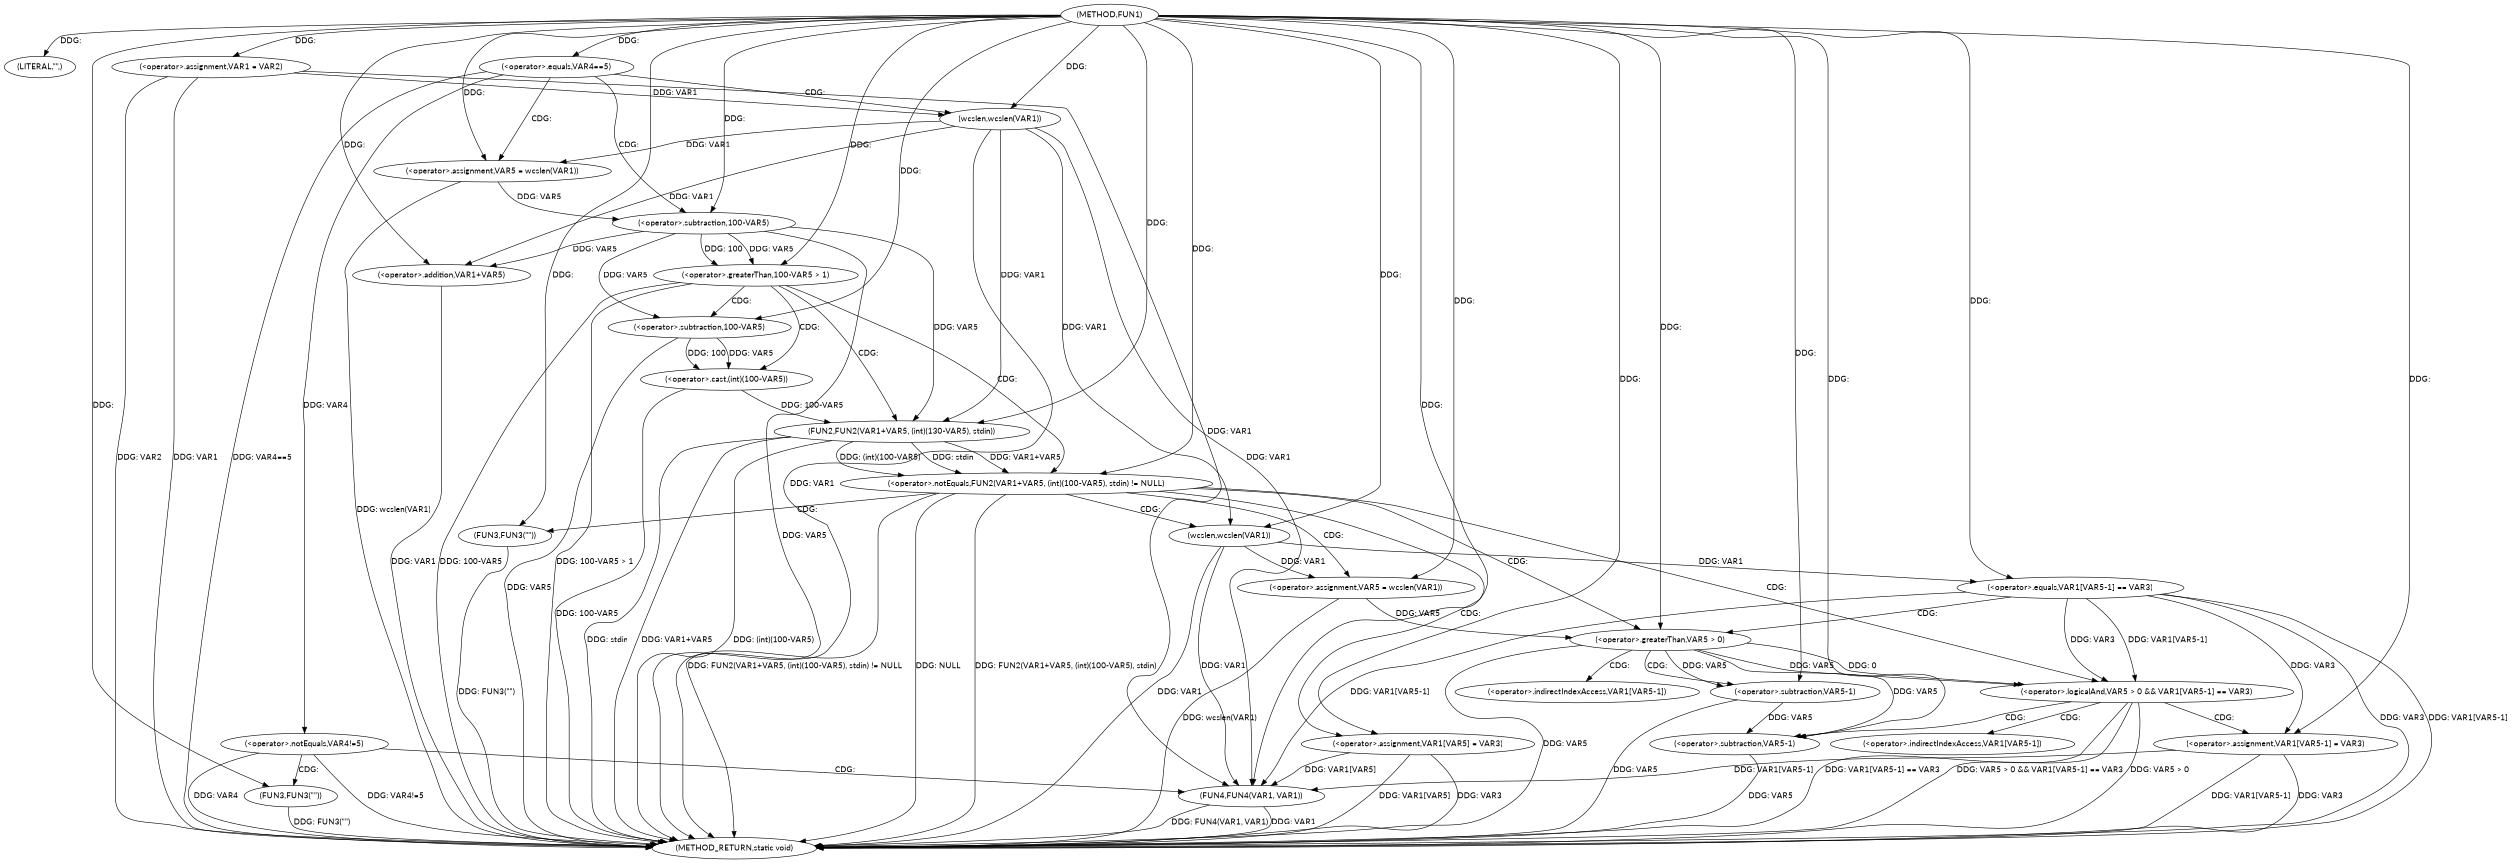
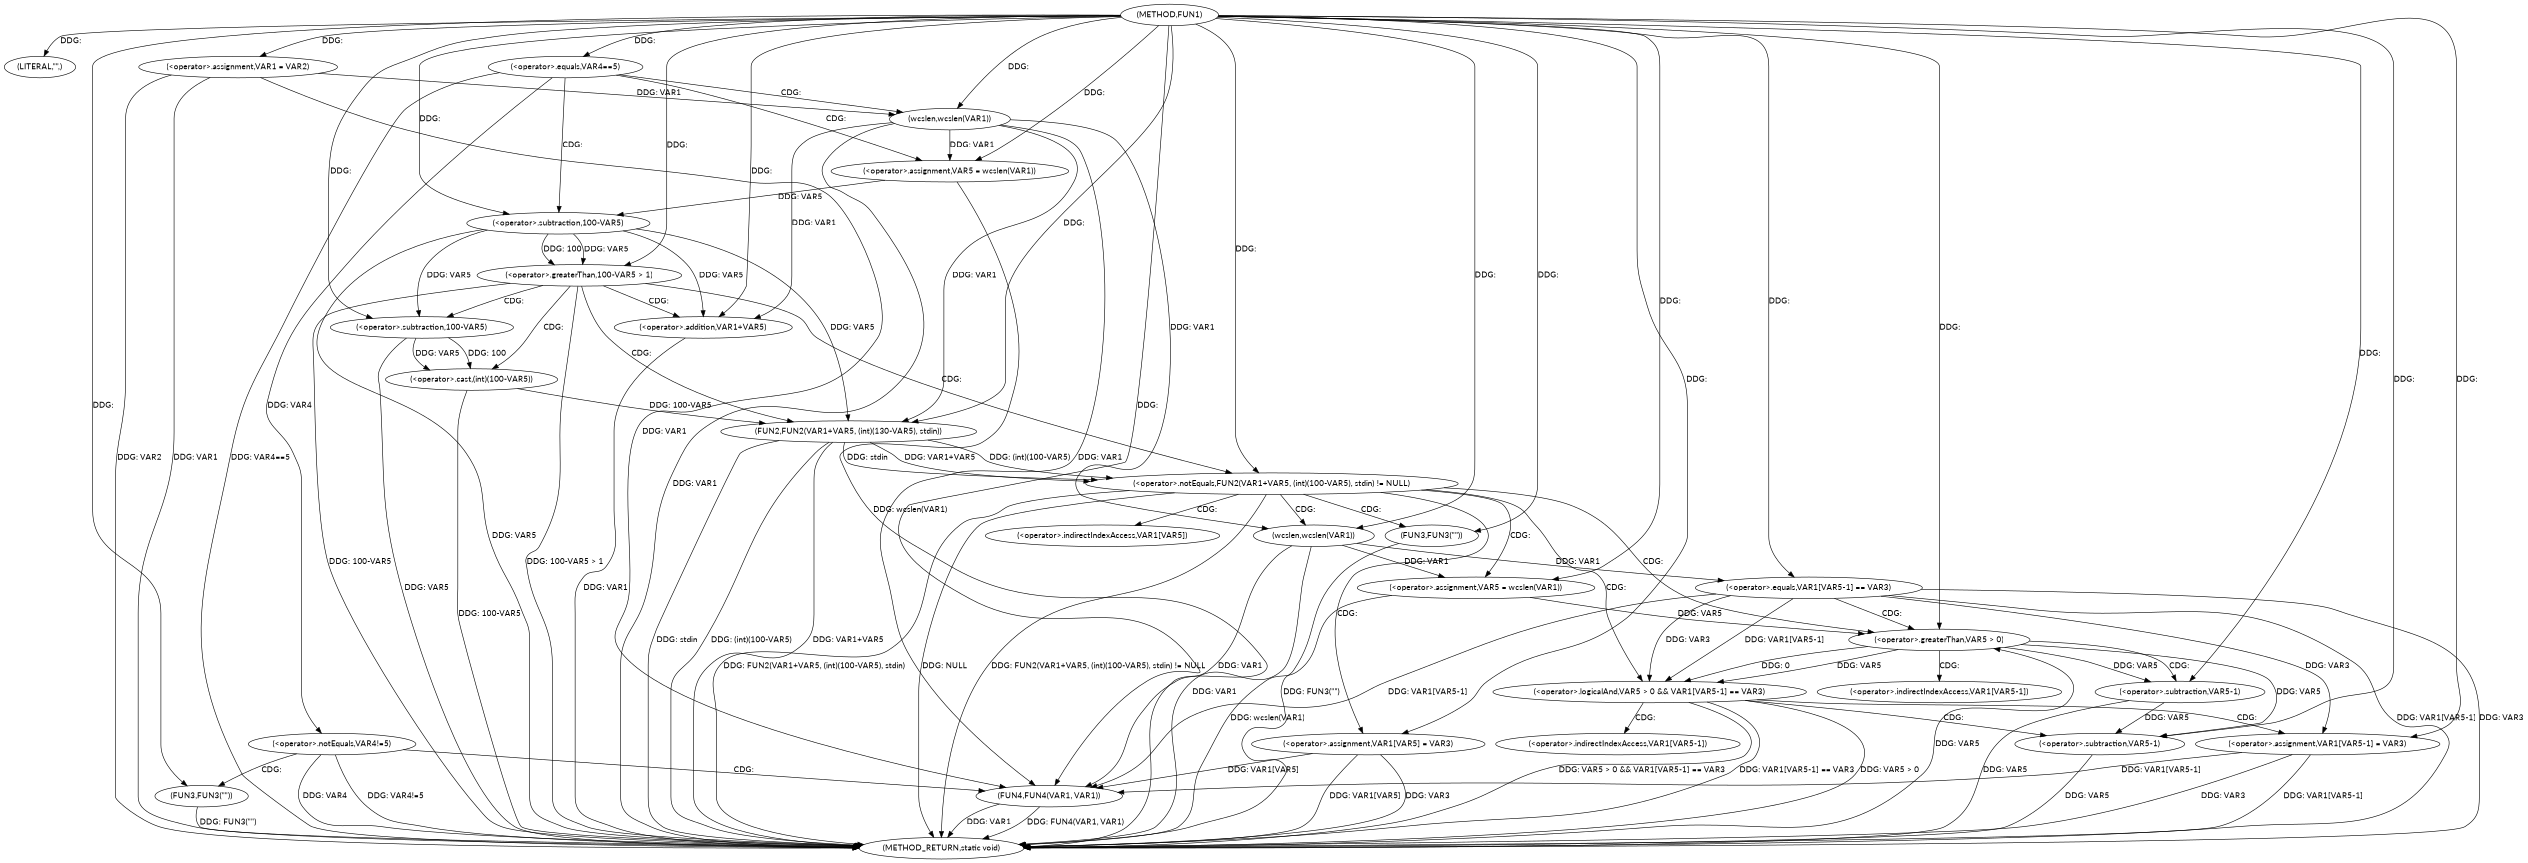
edge "(<operator>.greaterThan,100-VAR5 > 1)" -> "(<operator>.addition,VAR1+VAR5)": added, label "CDG:"
node "(<operator>.indirectIndexAccess,VAR1[VAR5])": added
edge "(<operator>.greaterThan,VAR5 > 0)" -> "(METHOD_RETURN,static void)": reversed
